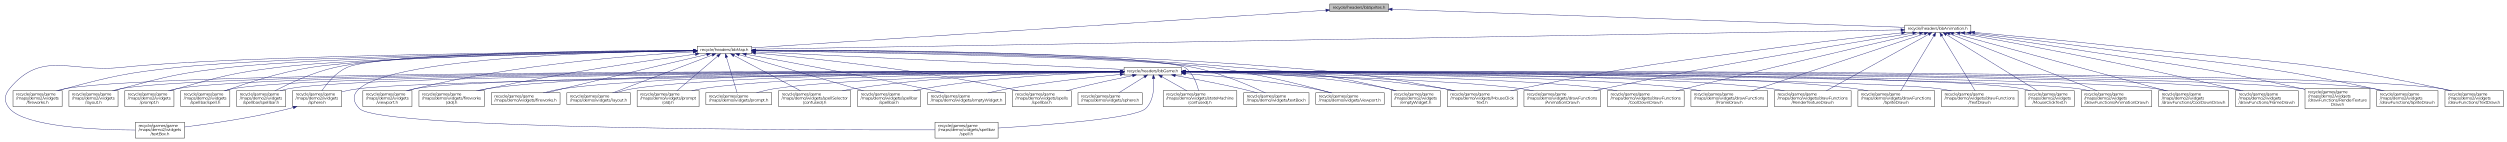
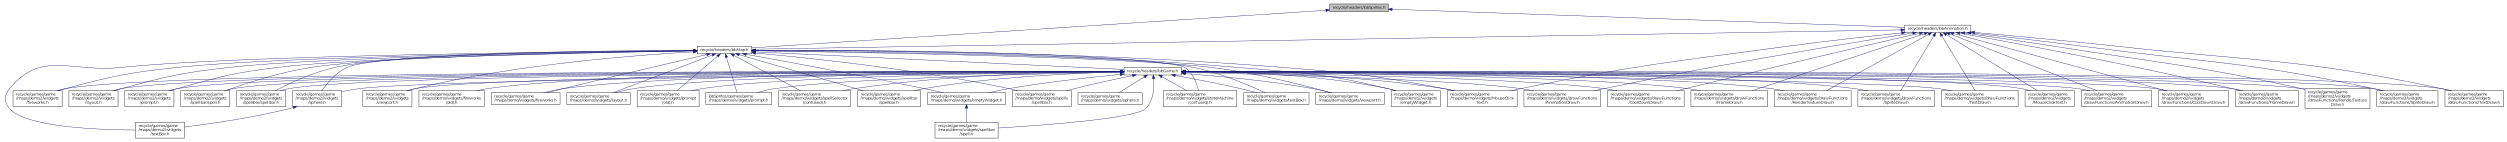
edge "recycle/games/game /maps/demo/widgets/fireworks (old).h" -> "recycle/headers/bbMap.h": removed
node "recycle/games/game /maps/demo/widgets/prompt.h": label "recycle/games/game /maps/demo/widgets/prompt.h" -> "bbSprites/games/game /maps/demo/widgets/prompt.h"
edge "recycle/games/game /maps/demo/widgets/spellbar /spell.h" -> "recycle/headers/bbMap.h": now "recycle/games/game /maps/demo/widgets/spellbar /spell.h" -> "recycle/games/game /maps/demo/widgets/emptyWidget.h"
